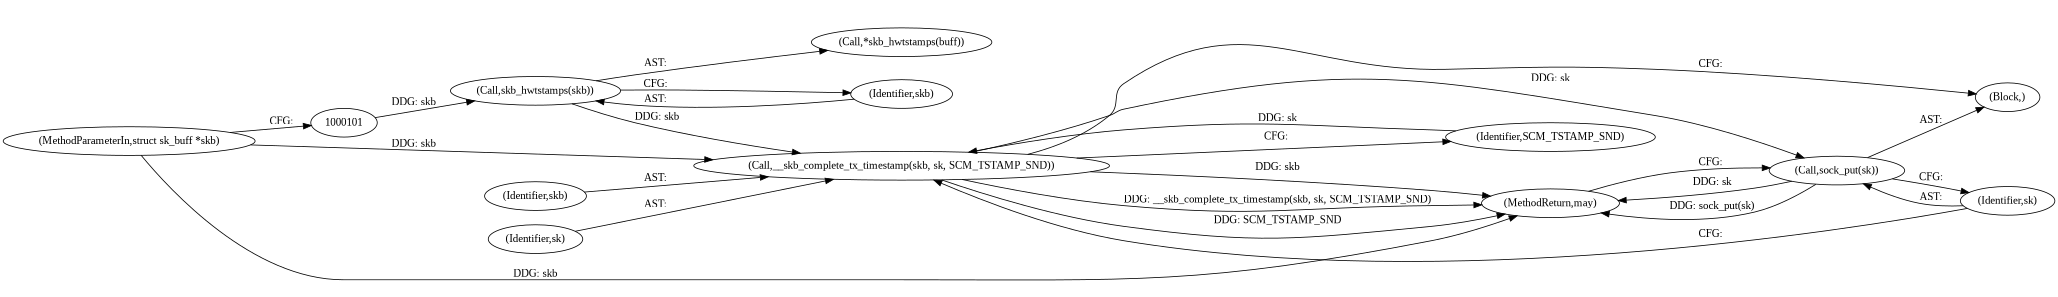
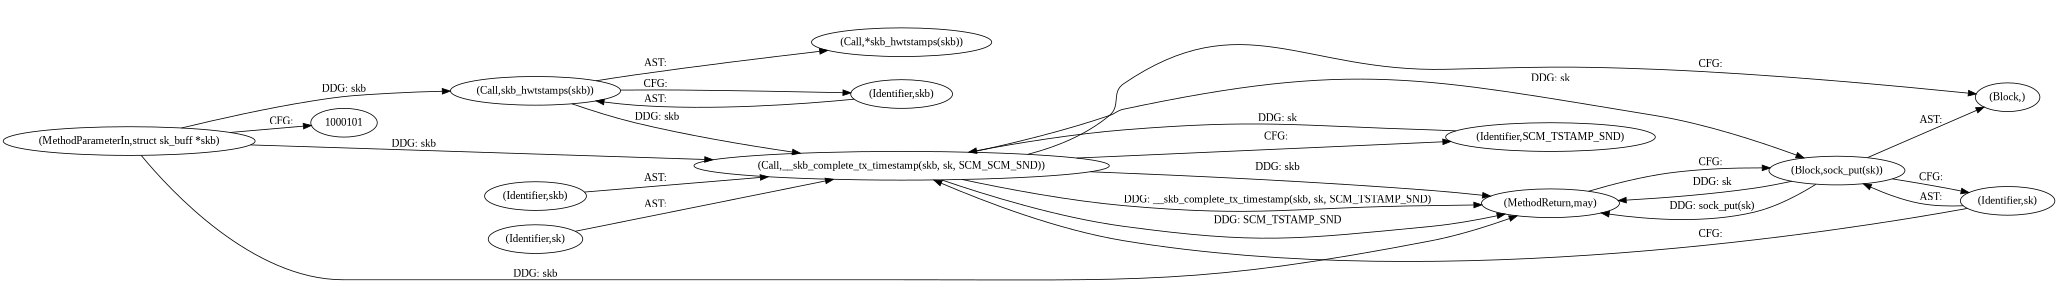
node "(Call,*skb_hwtstamps(buff))": label "(Call,*skb_hwtstamps(buff))" -> "(Call,*skb_hwtstamps(skb))"
edge "1000101" -> "(Call,skb_hwtstamps(skb))": now "(MethodParameterIn,struct sk_buff *skb)" -> "(Call,skb_hwtstamps(skb))"
node "(Call,__skb_complete_tx_timestamp(skb, sk, SCM_TSTAMP_SND))": label "(Call,__skb_complete_tx_timestamp(skb, sk, SCM_TSTAMP_SND))" -> "(Call,__skb_complete_tx_timestamp(skb, sk, SCM_SCM_SND))"
node "(Call,sock_put(sk))": label "(Call,sock_put(sk))" -> "(Block,sock_put(sk))"
